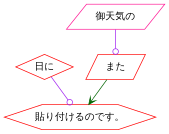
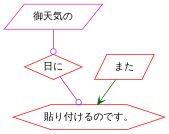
edge "御天気の" -> "また": now "御天気の" -> "日に"
